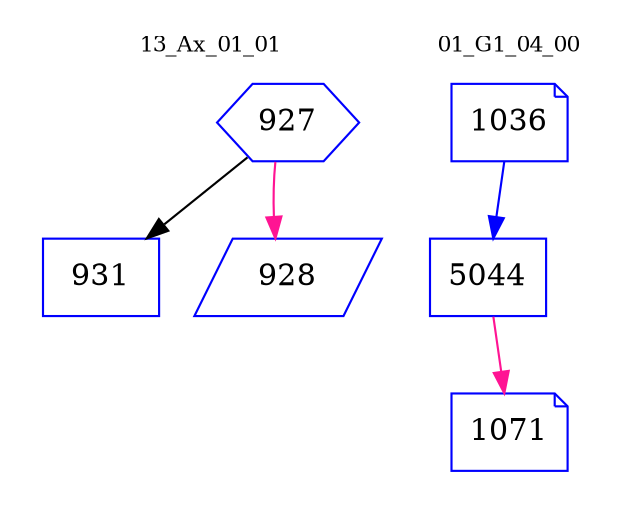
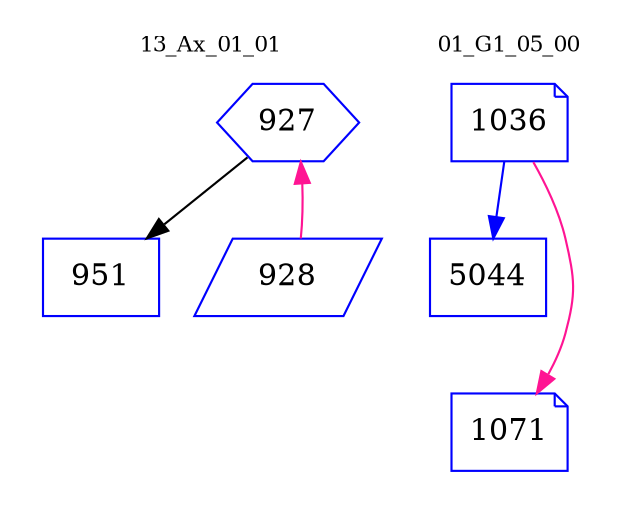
cluster "01_G1_04_00": label "01_G1_04_00" -> "01_G1_05_00"
edge "927" -> "928": reversed
node "931": label "931" -> "951"
edge "5044" -> "1071": now "1036" -> "1071"
